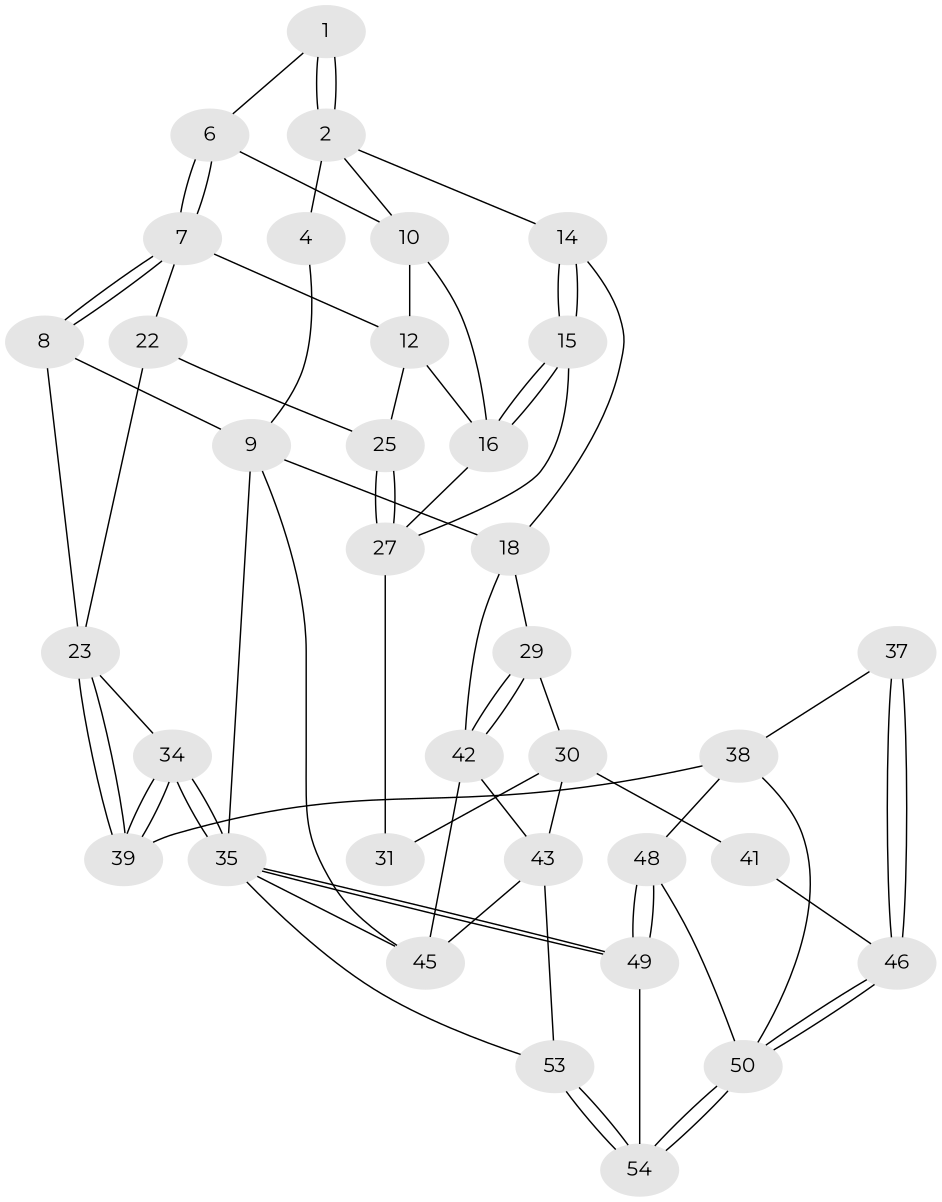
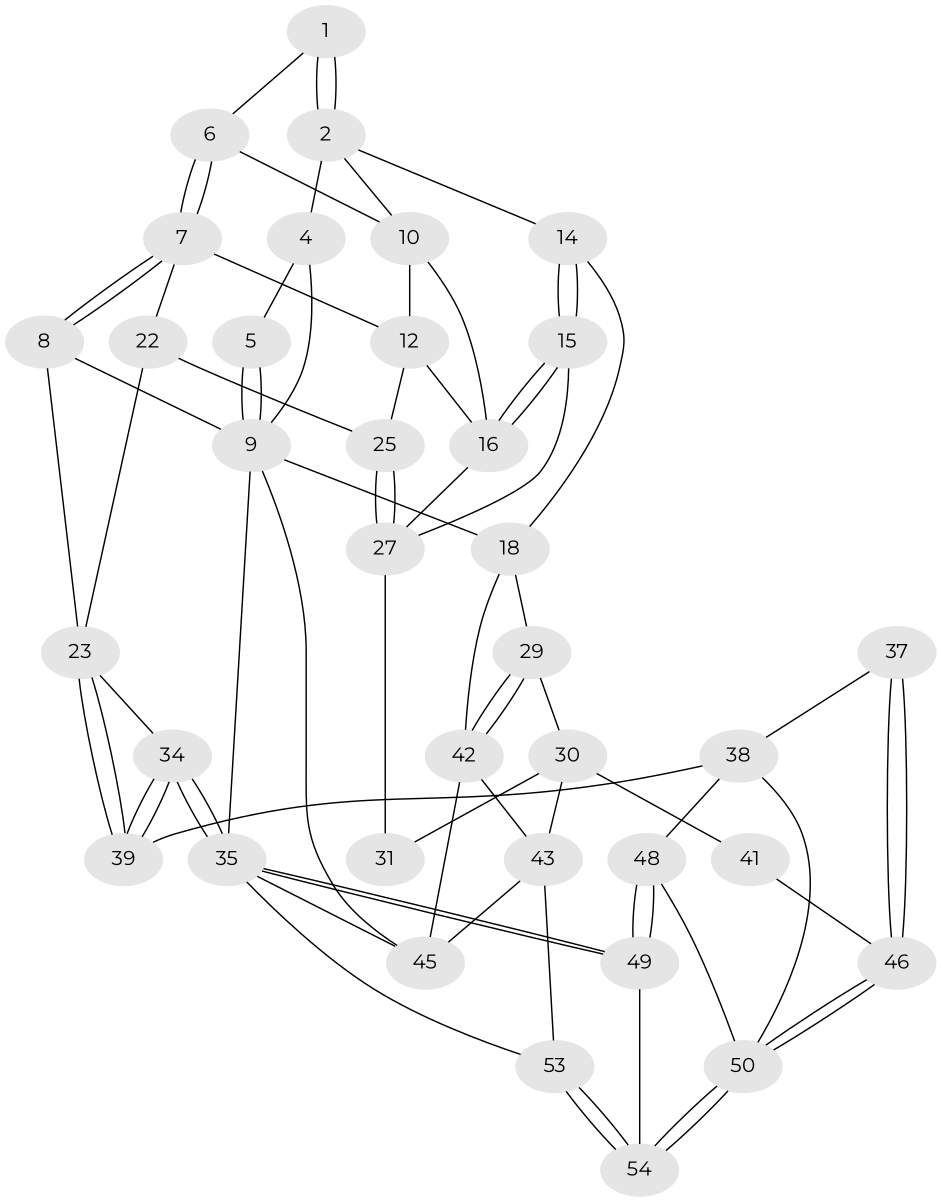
node "5": added
